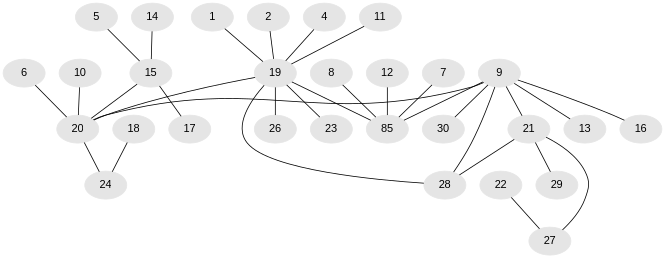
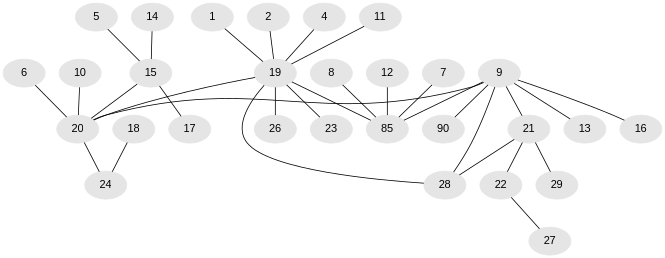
node "30": label "30" -> "90"
edge "21" -- "27": now "21" -- "22"
